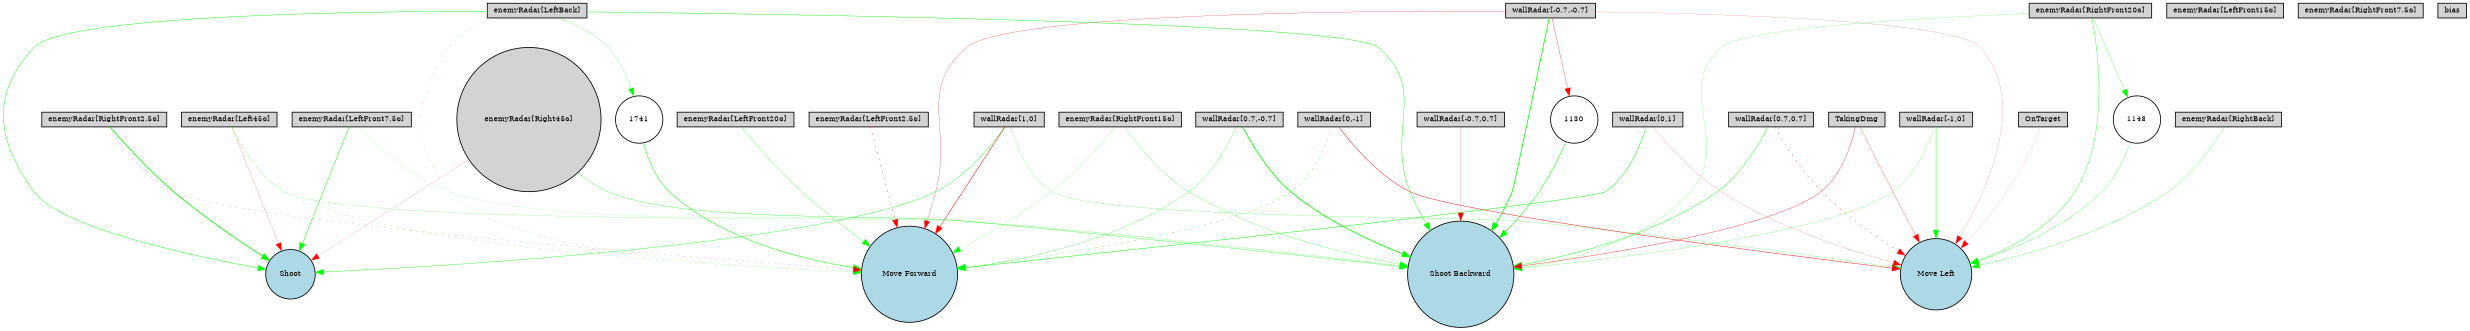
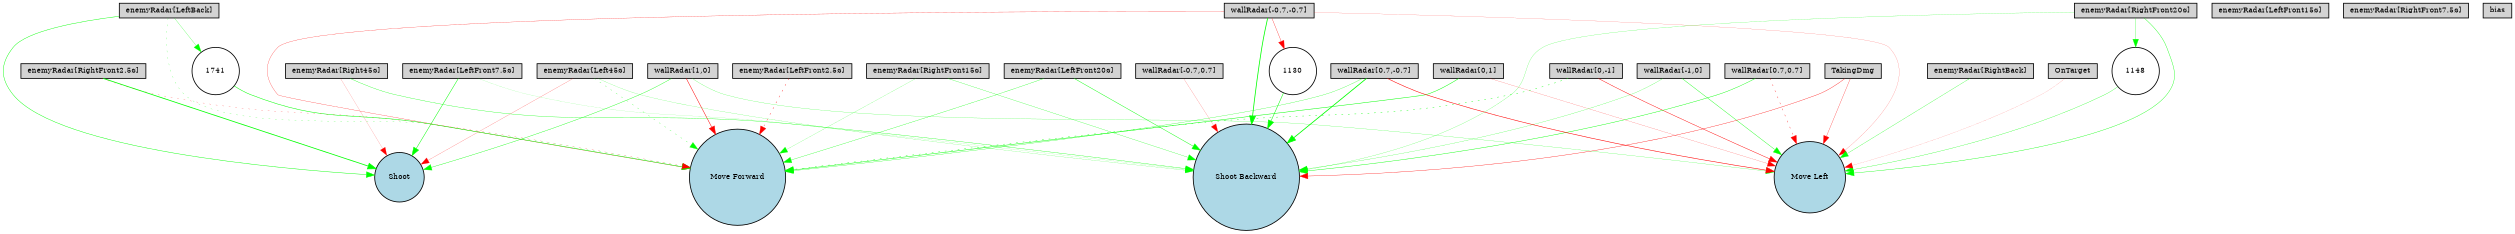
edge "enemyRadar[LeftBack]" -> "Shoot Backward": now "enemyRadar[LeftFront20ø]" -> "Shoot Backward"
node "enemyRadar[Right45ø]": shape circle -> box
edge "wallRadar[0.7,-0.7]" -> "Move Left": added
